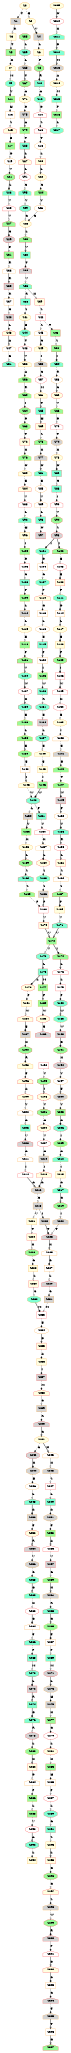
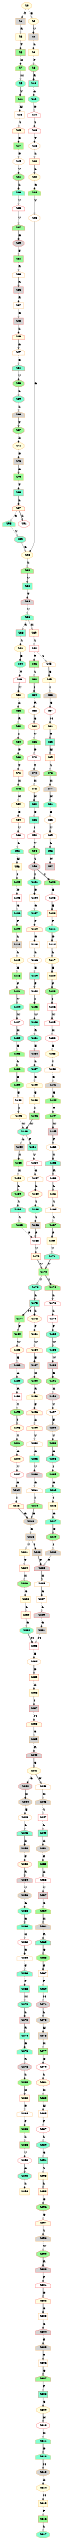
node "S7": fillcolor lightyellow -> palegreen
node "S315": fillcolor aquamarine -> lightyellow
edge "S91" -> "S95": now "S87" -> "S95"
edge "S51" -> "S55": added, label "V"
node "S214": fillcolor white -> palegreen
node "S189": added
node "S308": added
